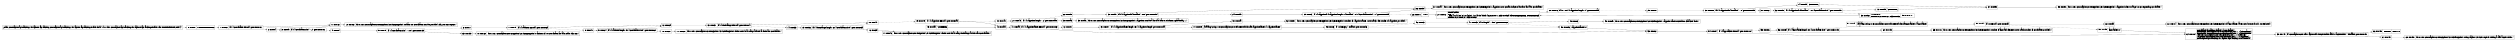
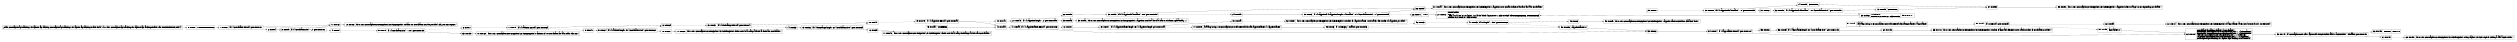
node "28: 0x0076": removed
